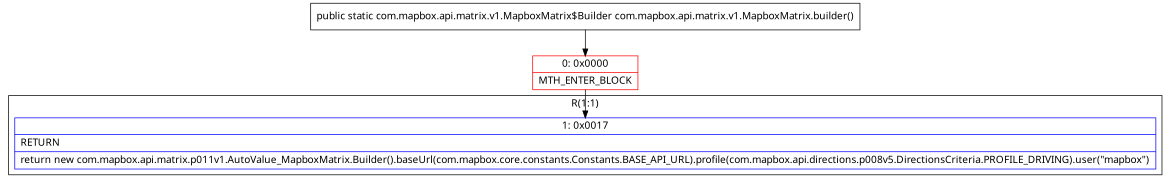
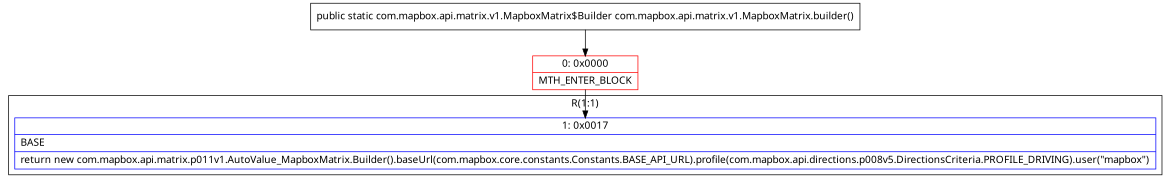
node "1: 0x0017": text "RETURN" -> "BASE"
